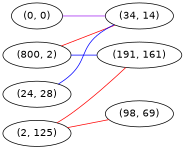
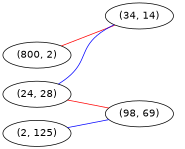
node "(0, 0)": removed
node "(191, 161)": removed
edge "(24, 28)" -- "(98, 69)": added
edge "(98, 69)" -- "(2, 125)": color red -> blue
